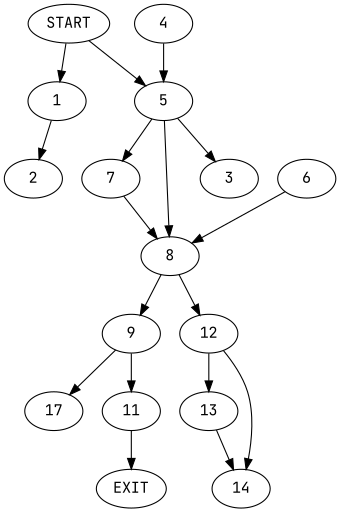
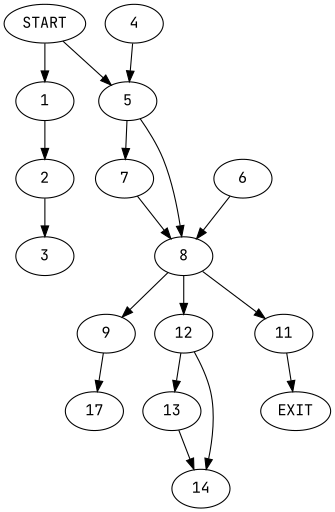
edge "5" -> "3": now "2" -> "3"
edge "9" -> "11": now "8" -> "11"
